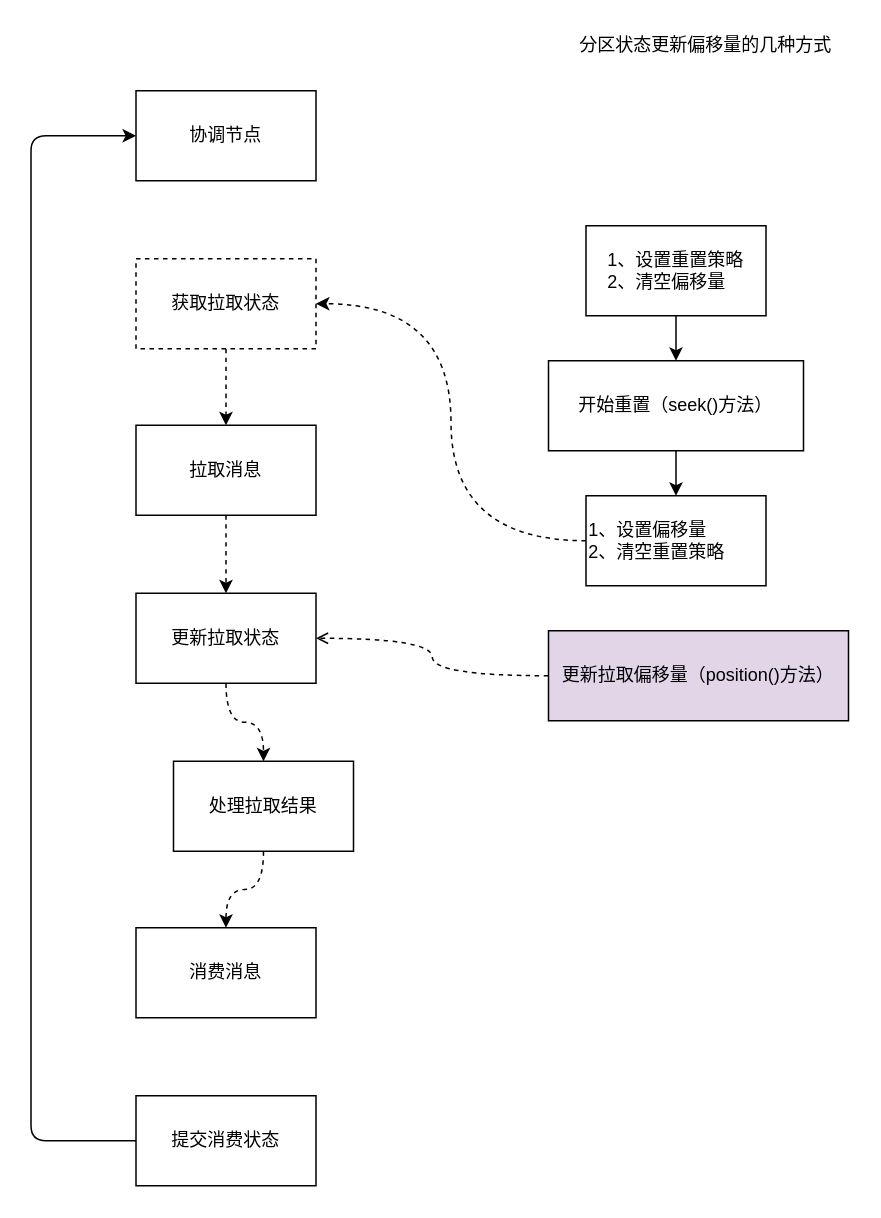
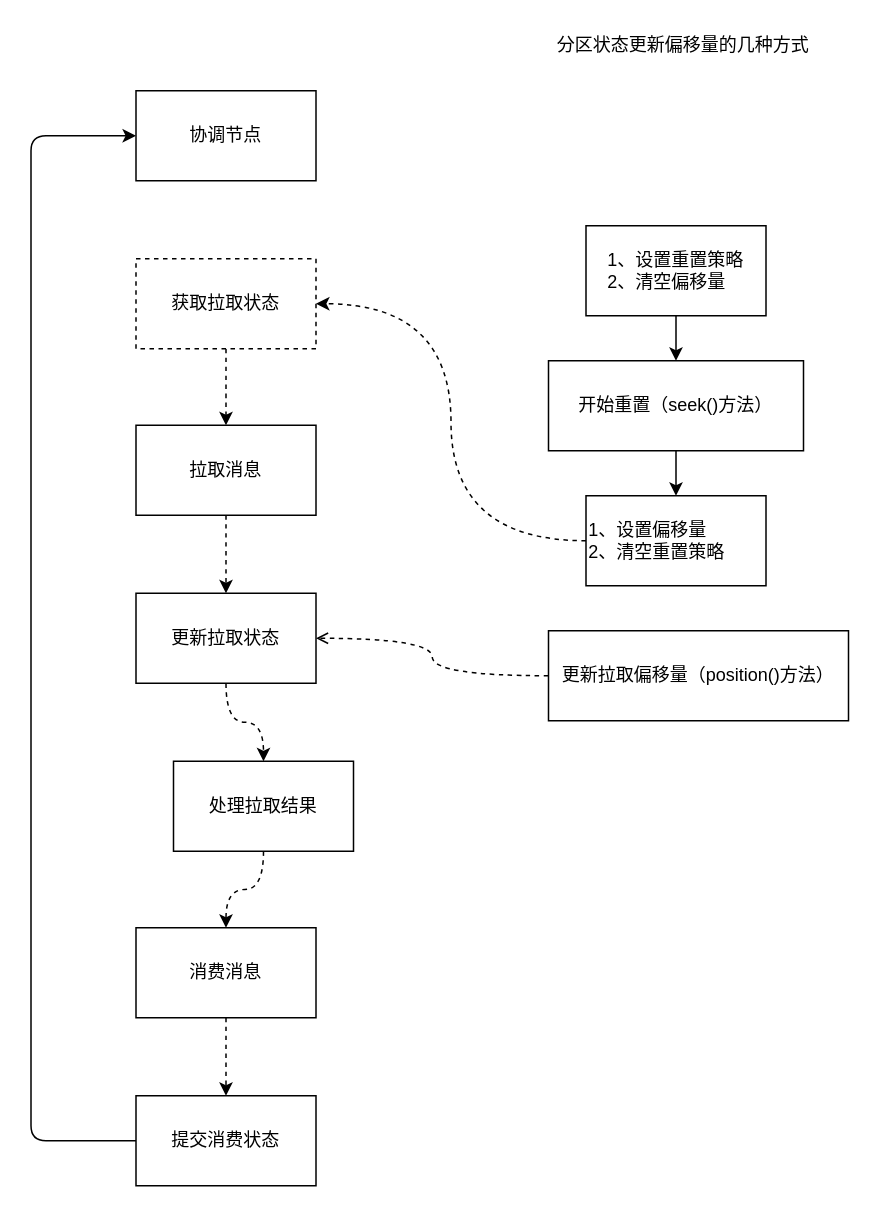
node "分区状态更新偏移量的几种方式": moved (706, 46) -> (683, 46)
node "更新拉取偏移量（position()方法）": fillcolor #e1d5e7 -> #ffffff
edge "消费消息" -> "提交消费状态": added
